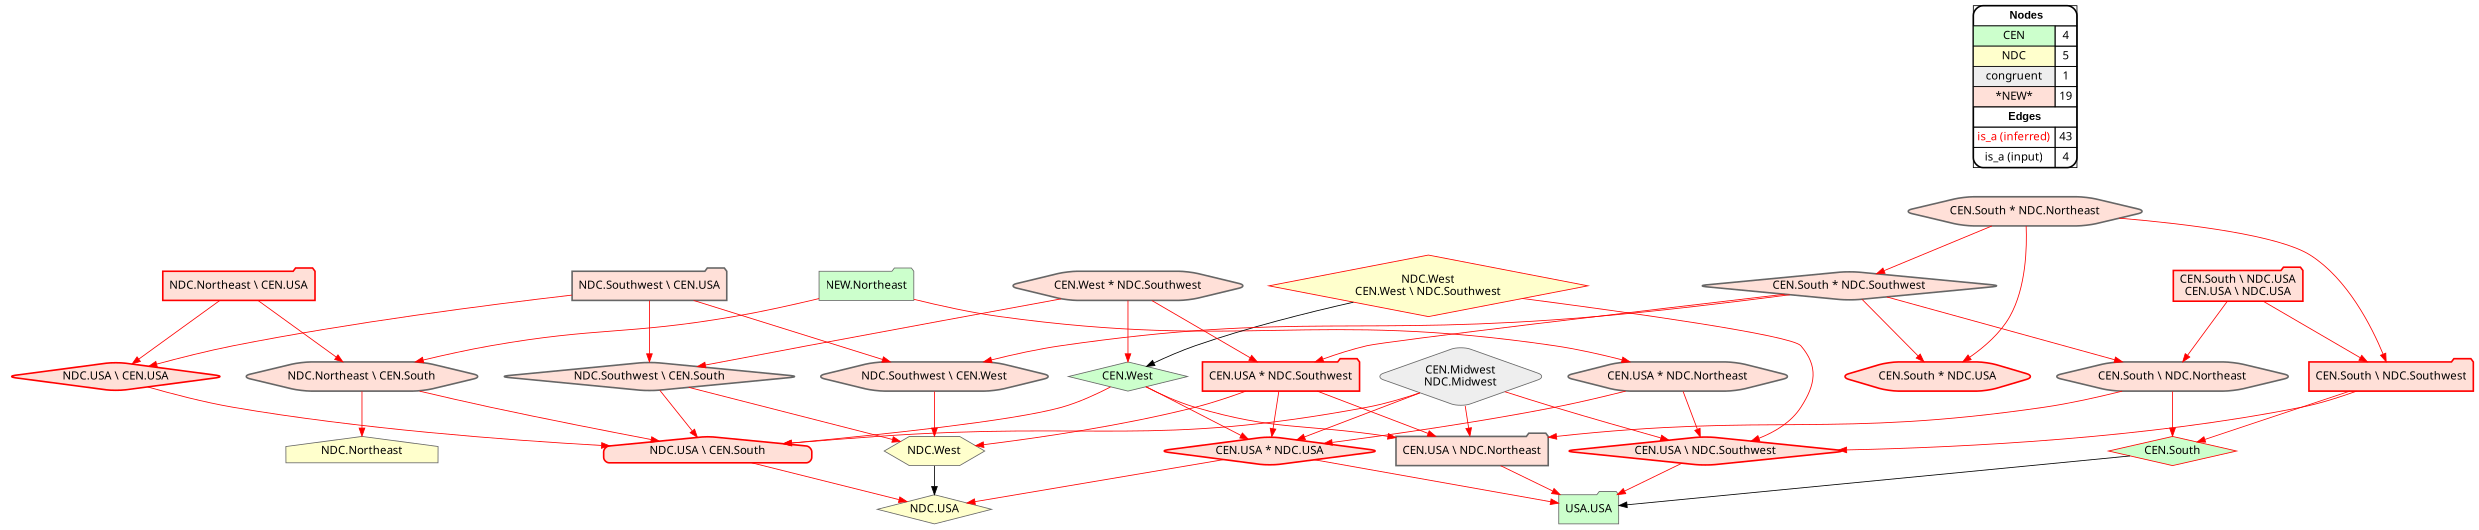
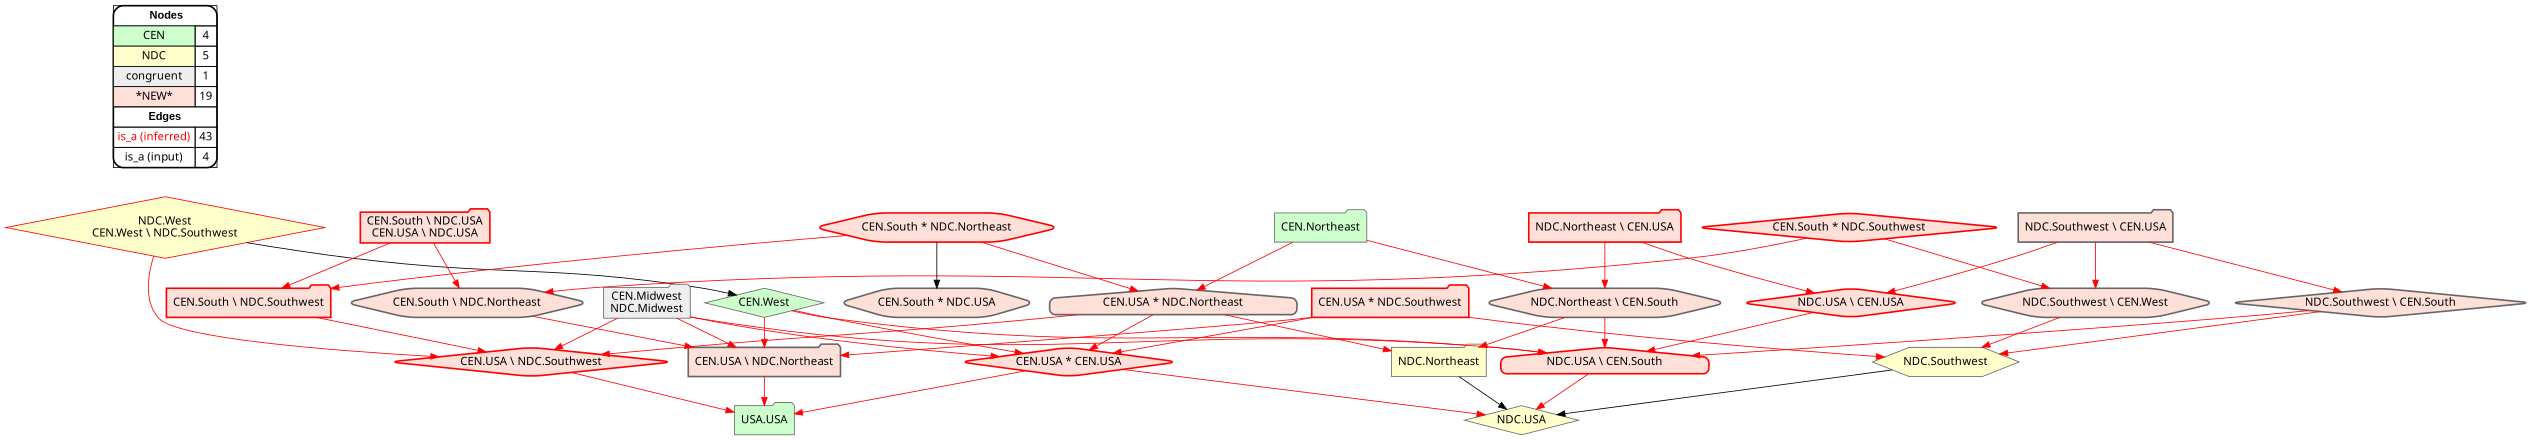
node "CEN.South * NDC.Northeast": color gray40 -> red
edge "CEN.South * NDC.Northeast" -> "CEN.South * NDC.Southwest": now "CEN.South * NDC.Northeast" -> "CEN.USA * NDC.Northeast"
node "NEW.Northeast": label "NEW.Northeast" -> "CEN.Northeast"
node "CEN.West * NDC.Southwest": removed
node "CEN.South * NDC.Southwest": color gray40 -> red
edge "CEN.South * NDC.Northeast" -> "CEN.South * NDC.USA": color #ff0000 -> #000000
edge "CEN.South * NDC.Southwest" -> "CEN.South * NDC.USA": removed
edge "CEN.South * NDC.Southwest" -> "CEN.USA * NDC.Southwest": removed
edge "CEN.USA * NDC.Northeast" -> "NDC.Northeast": added
node "CEN.Midwest NDC.Midwest": shape diamond -> folder
node "CEN.USA * NDC.Northeast": shape hexagon -> house
node "CEN.South * NDC.USA": color red -> gray40
edge "NDC.Northeast" -> "NDC.USA": added
node "NDC.Northeast": shape house -> folder
node "NDC.West": label "NDC.West" -> "NDC.Southwest"
node "CEN.USA * NDC.USA": label "CEN.USA * NDC.USA" -> "CEN.USA * CEN.USA"
node "CEN.South": removed
